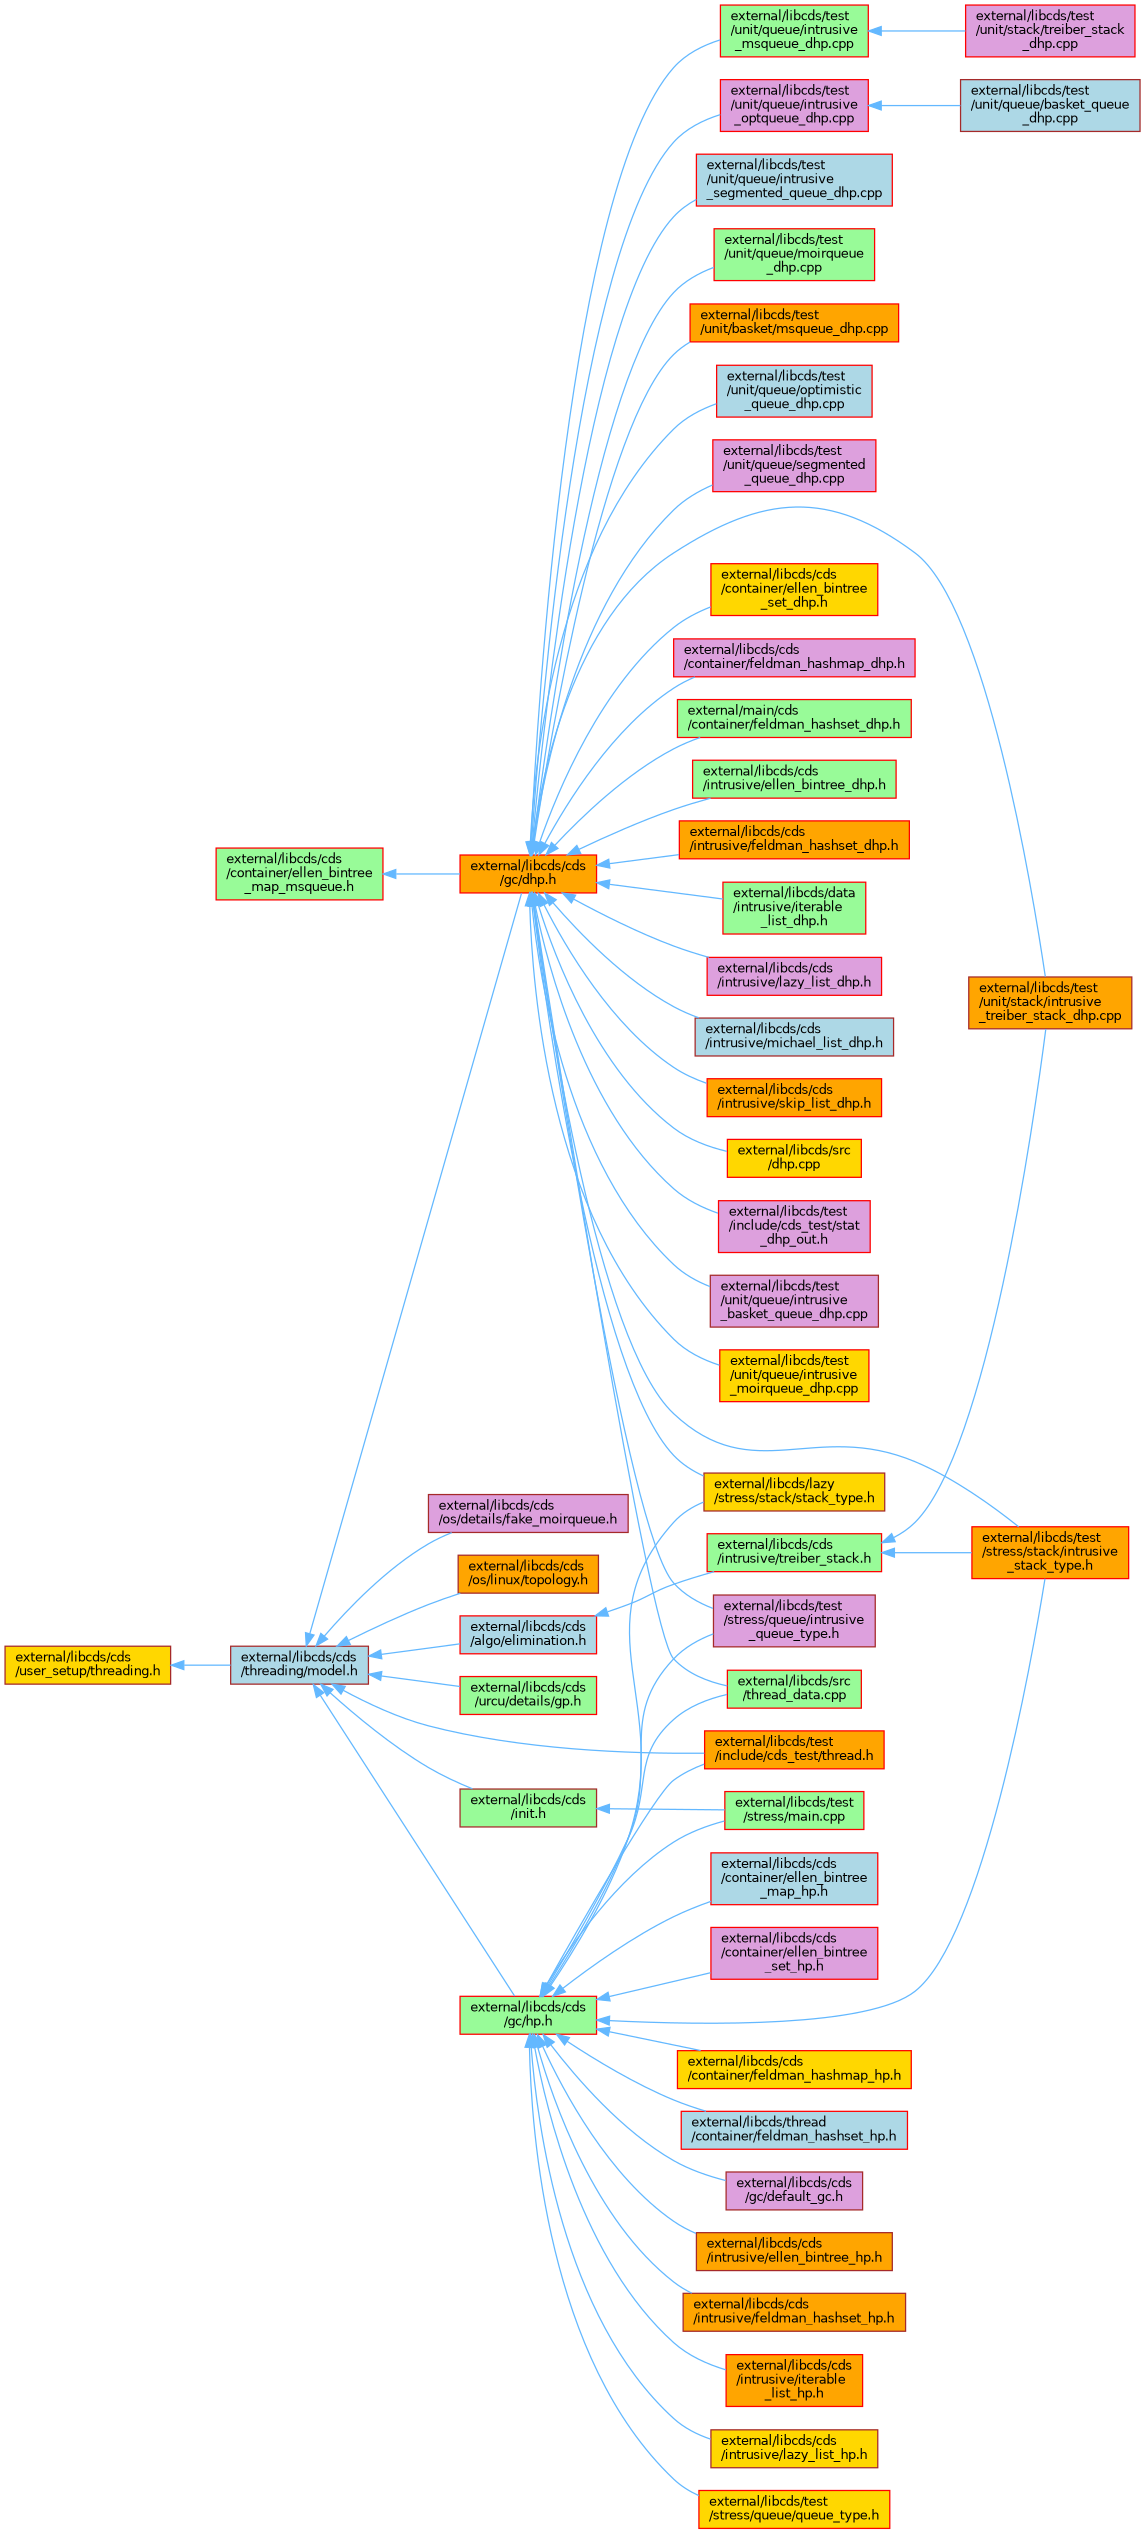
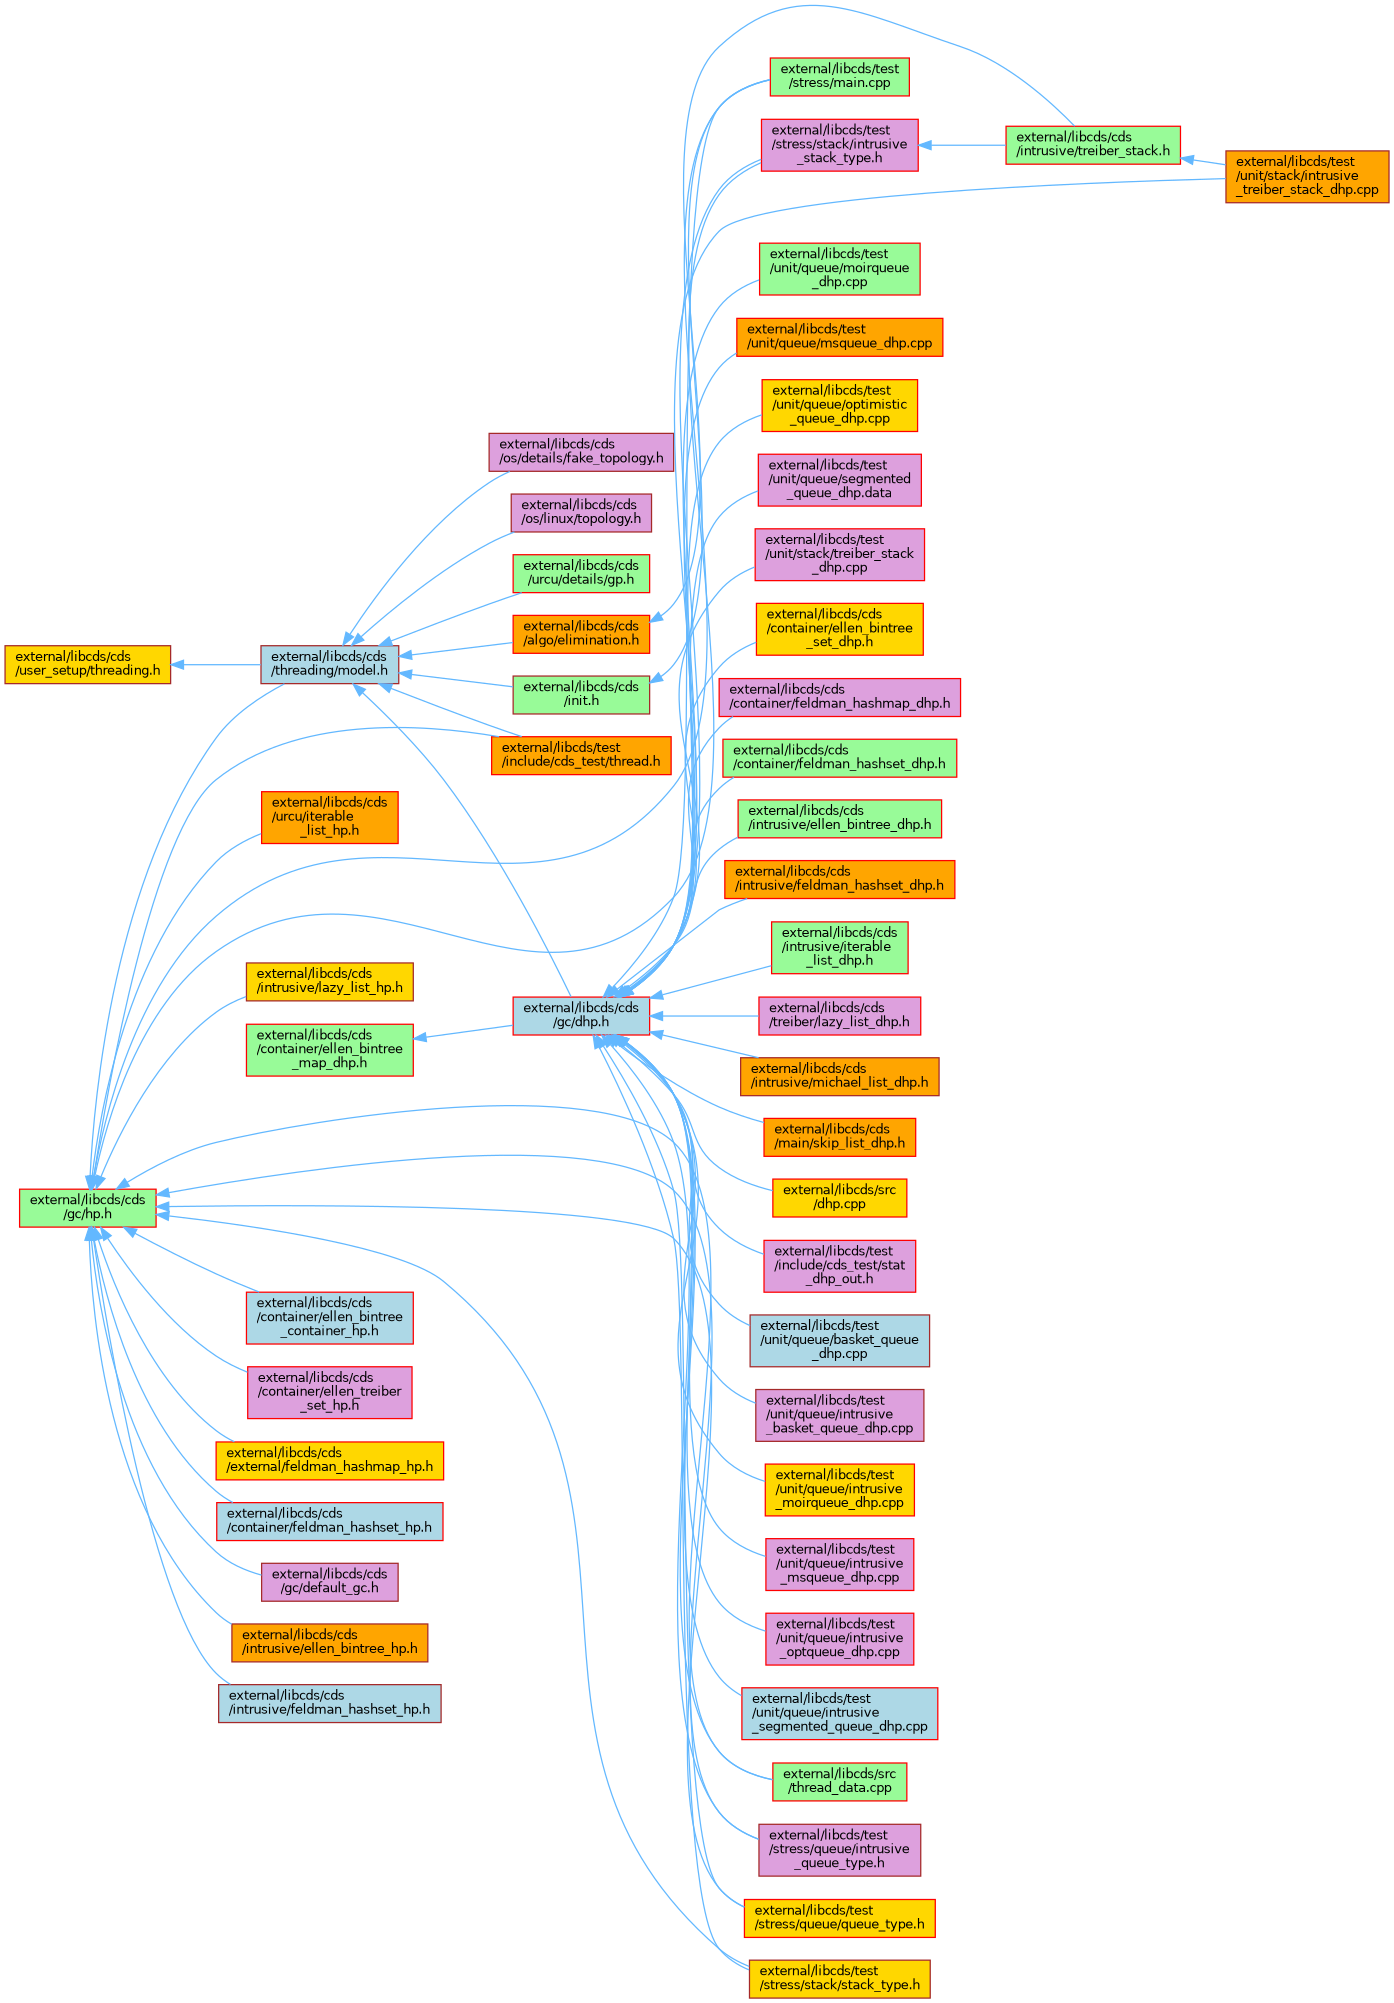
node "external/libcds/test /unit/queue/intrusive _msqueue_dhp.cpp": fillcolor palegreen -> plum
edge "external/libcds/test /unit/stack/treiber_stack _dhp.cpp" -> "external/libcds/test /unit/queue/intrusive _msqueue_dhp.cpp": now "external/libcds/test /unit/stack/treiber_stack _dhp.cpp" -> "external/libcds/cds /gc/dhp.h"
edge "external/libcds/test /unit/queue/basket_queue _dhp.cpp" -> "external/libcds/test /unit/queue/intrusive _optqueue_dhp.cpp": now "external/libcds/test /unit/queue/basket_queue _dhp.cpp" -> "external/libcds/cds /gc/dhp.h"
node "external/libcds/test /unit/basket/msqueue_dhp.cpp": label "external/libcds/test /unit/basket/msqueue_dhp.cpp" -> "external/libcds/test /unit/queue/msqueue_dhp.cpp"
node "external/libcds/test /unit/queue/optimistic _queue_dhp.cpp": fillcolor lightblue -> gold
node "external/libcds/test /unit/queue/segmented _queue_dhp.cpp": label "external/libcds/test /unit/queue/segmented _queue_dhp.cpp" -> "external/libcds/test /unit/queue/segmented _queue_dhp.data"
edge "external/libcds/test /stress/main.cpp" -> "external/libcds/cds /gc/dhp.h": added
node "external/main/cds /container/feldman_hashset_dhp.h": label "external/main/cds /container/feldman_hashset_dhp.h" -> "external/libcds/cds /container/feldman_hashset_dhp.h"
node "external/libcds/cds /container/ellen_bintree _map_msqueue.h": label "external/libcds/cds /container/ellen_bintree _map_msqueue.h" -> "external/libcds/cds /container/ellen_bintree _map_dhp.h"
node "external/libcds/cds /gc/dhp.h": fillcolor orange -> lightblue
node "external/libcds/data /intrusive/iterable _list_dhp.h": label "external/libcds/data /intrusive/iterable _list_dhp.h" -> "external/libcds/cds /intrusive/iterable _list_dhp.h"
node "external/libcds/cds /intrusive/lazy_list_dhp.h": label "external/libcds/cds /intrusive/lazy_list_dhp.h" -> "external/libcds/cds /treiber/lazy_list_dhp.h"
node "external/libcds/cds /intrusive/michael_list_dhp.h": fillcolor lightblue -> orange
node "external/libcds/cds /intrusive/skip_list_dhp.h": label "external/libcds/cds /intrusive/skip_list_dhp.h" -> "external/libcds/cds /main/skip_list_dhp.h"
edge "external/libcds/test /stress/queue/queue_type.h" -> "external/libcds/cds /gc/dhp.h": added
node "external/libcds/lazy /stress/stack/stack_type.h": label "external/libcds/lazy /stress/stack/stack_type.h" -> "external/libcds/test /stress/stack/stack_type.h"
node "external/libcds/cds /os/details/fake_moirqueue.h": label "external/libcds/cds /os/details/fake_moirqueue.h" -> "external/libcds/cds /os/details/fake_topology.h"
edge "external/libcds/test /stress/stack/intrusive _stack_type.h" -> "external/libcds/cds /intrusive/treiber_stack.h": reversed
node "external/libcds/test /stress/stack/intrusive _stack_type.h": fillcolor orange -> plum
node "external/libcds/cds /os/linux/topology.h": fillcolor orange -> plum
node "external/libcds/cds /algo/elimination.h": fillcolor lightblue -> orange
edge "external/libcds/cds /gc/hp.h" -> "external/libcds/cds /threading/model.h": reversed
node "external/libcds/cds /container/ellen_bintree _map_hp.h": label "external/libcds/cds /container/ellen_bintree _map_hp.h" -> "external/libcds/cds /container/ellen_bintree _container_hp.h"
node "external/libcds/cds /container/ellen_bintree _set_hp.h": label "external/libcds/cds /container/ellen_bintree _set_hp.h" -> "external/libcds/cds /container/ellen_treiber _set_hp.h"
node "external/libcds/cds /container/feldman_hashmap_hp.h": label "external/libcds/cds /container/feldman_hashmap_hp.h" -> "external/libcds/cds /external/feldman_hashmap_hp.h"
node "external/libcds/thread /container/feldman_hashset_hp.h": label "external/libcds/thread /container/feldman_hashset_hp.h" -> "external/libcds/cds /container/feldman_hashset_hp.h"
node "external/libcds/cds /intrusive/feldman_hashset_hp.h": fillcolor orange -> lightblue
node "external/libcds/cds /intrusive/iterable _list_hp.h": label "external/libcds/cds /intrusive/iterable _list_hp.h" -> "external/libcds/cds /urcu/iterable _list_hp.h"
